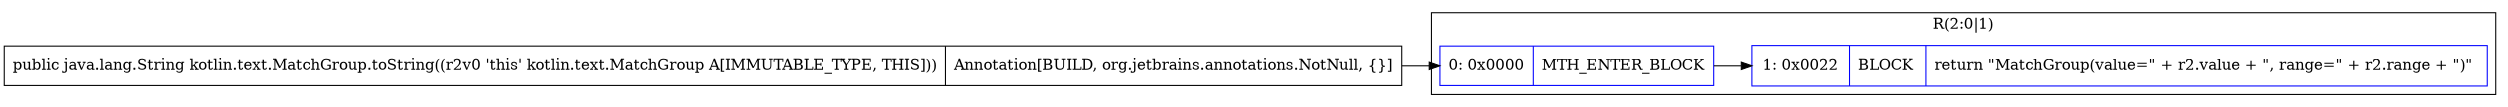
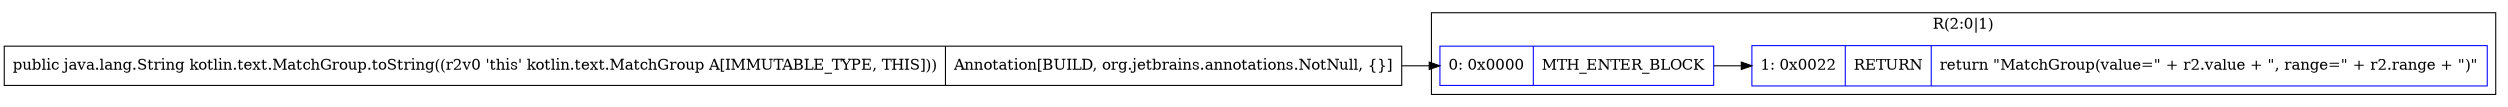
node "1: 0x0022": text "BLOCK" -> "RETURN"
